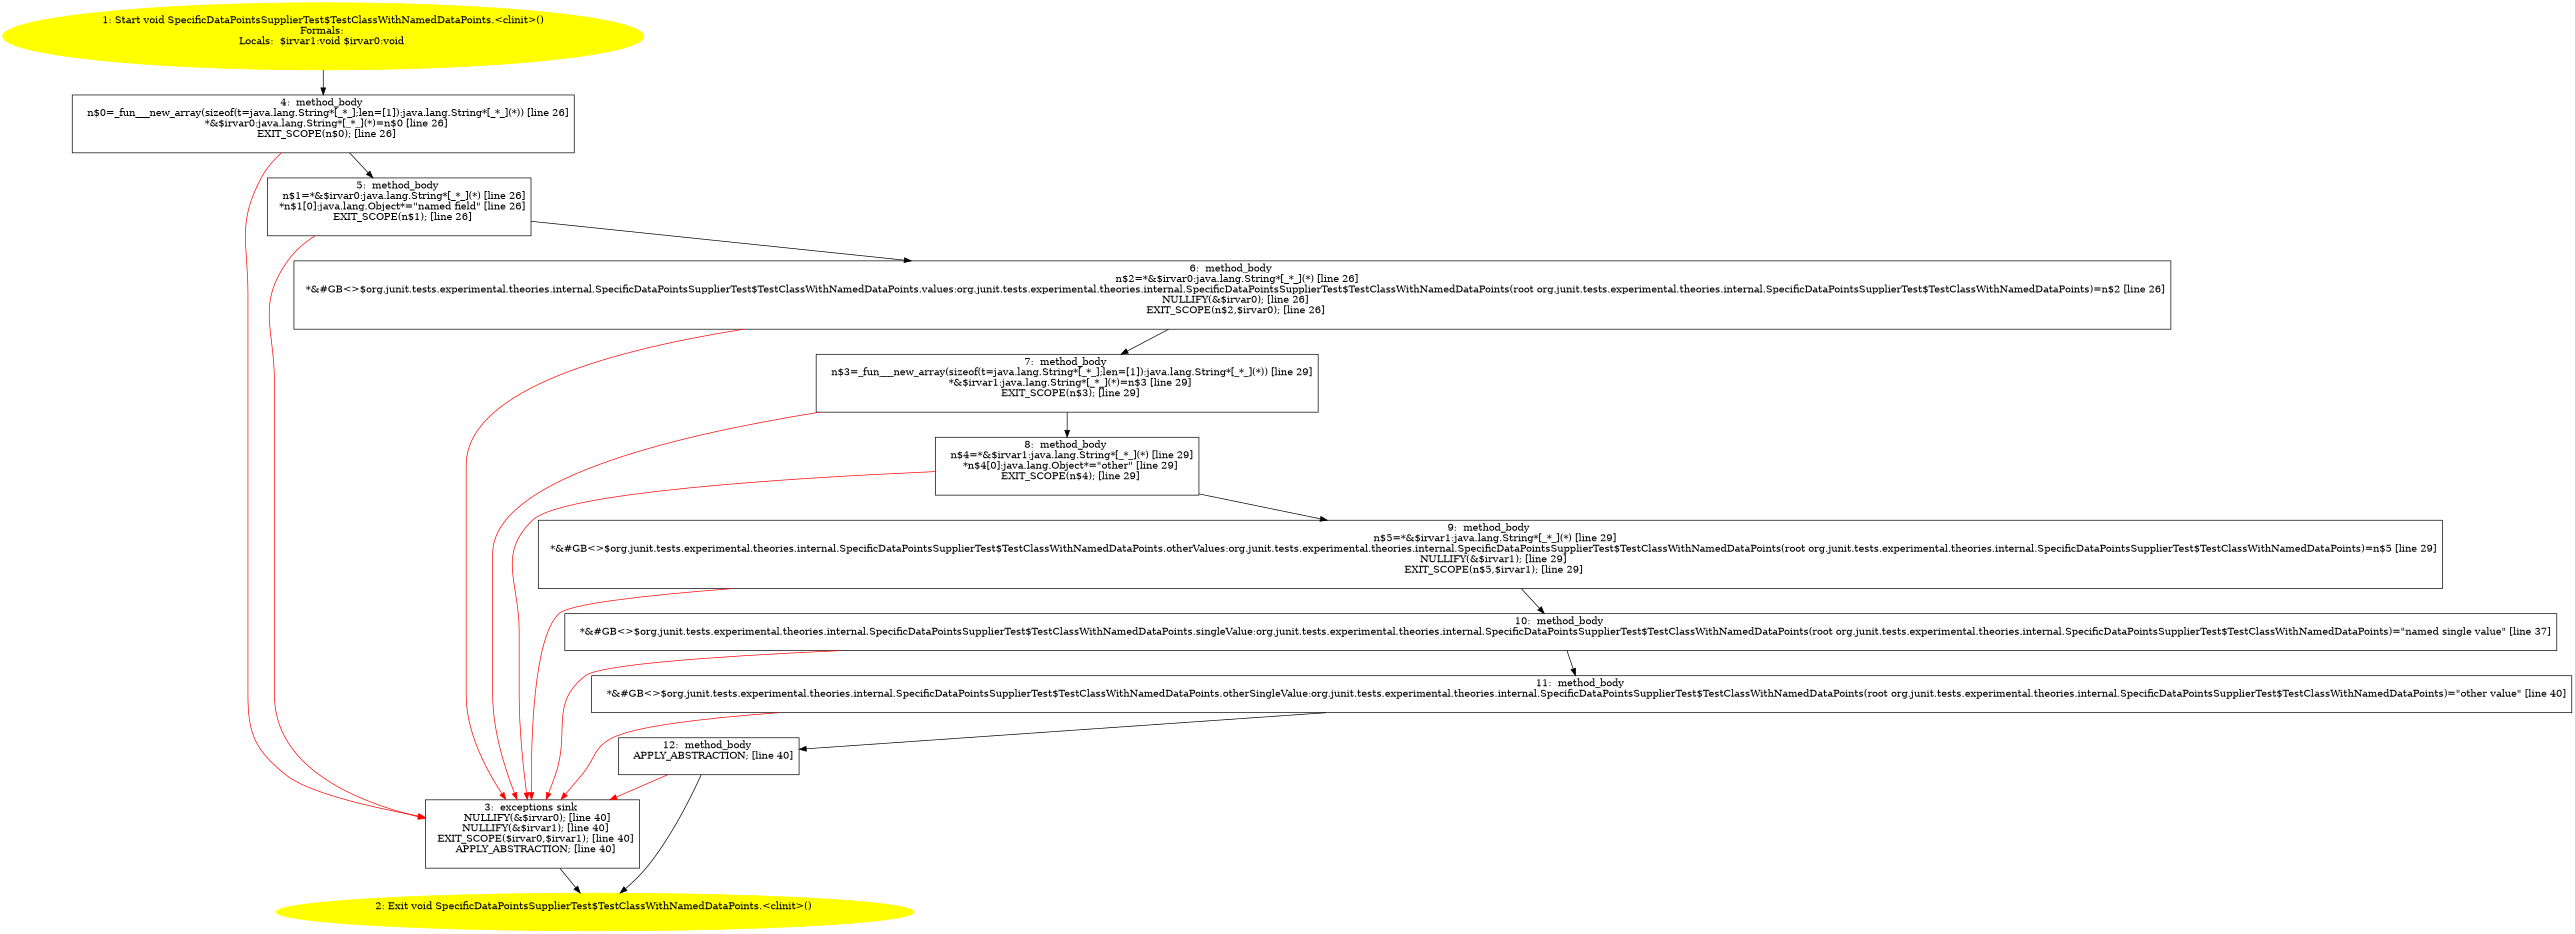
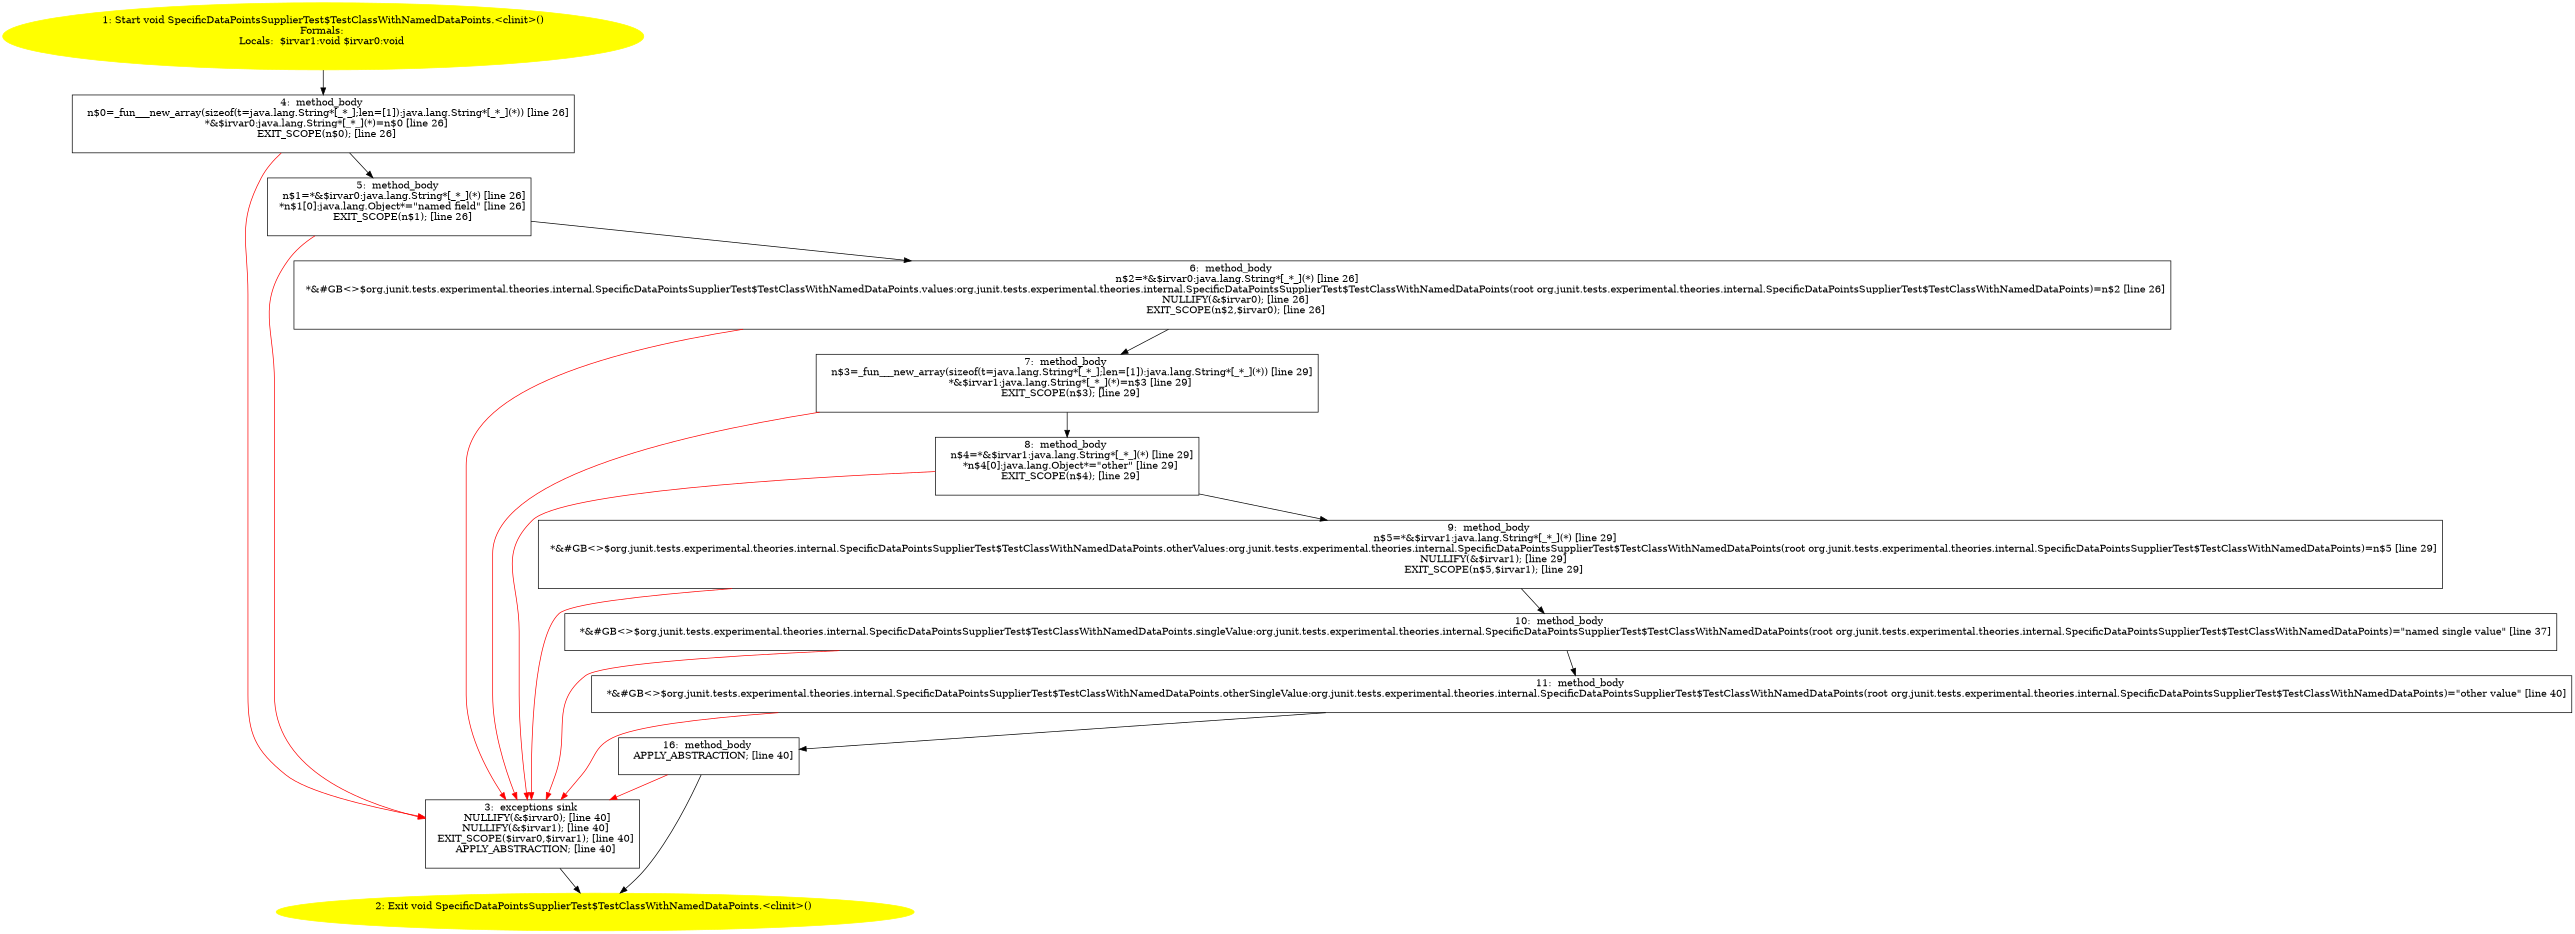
node "12:  method_body APPLY_ABSTRACTION; [line 40]": label "12:  method_body APPLY_ABSTRACTION; [line 40]" -> "16:  method_body APPLY_ABSTRACTION; [line 40]"
